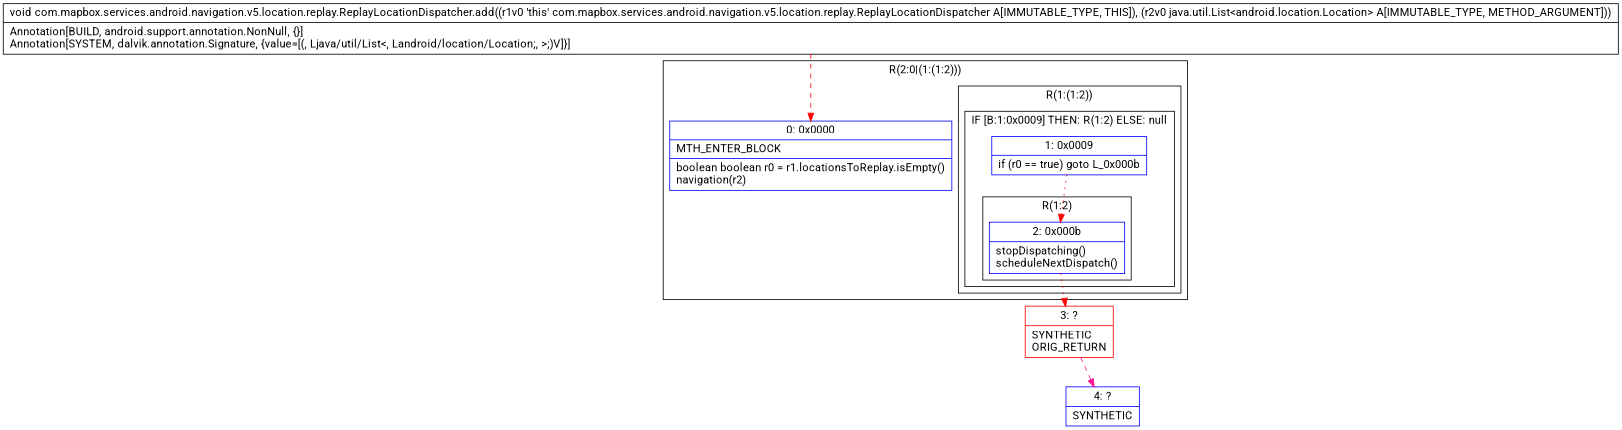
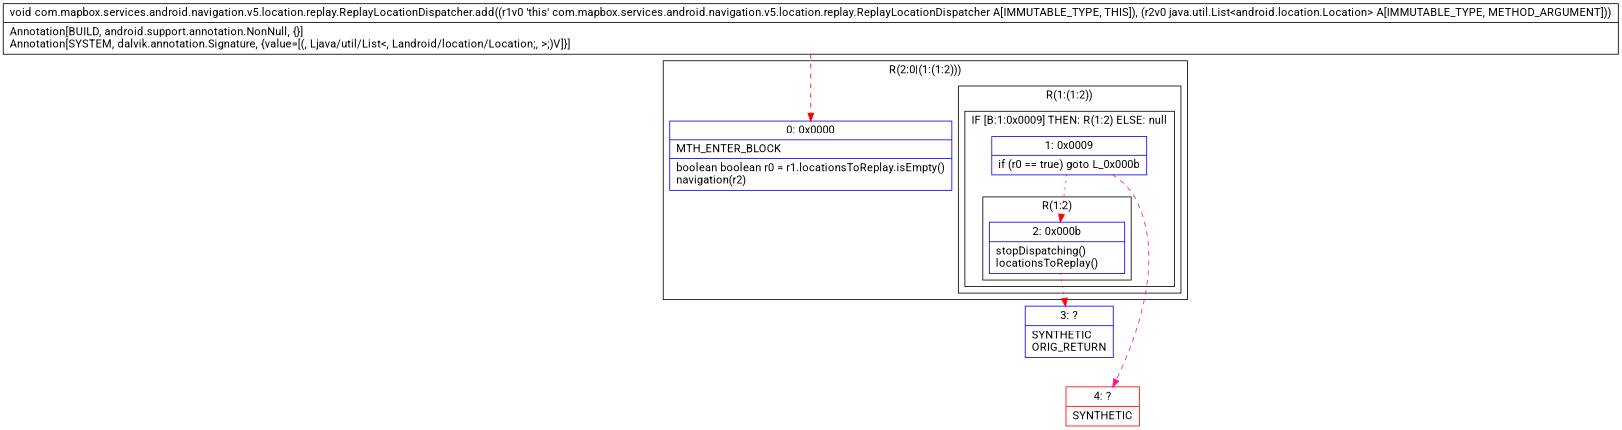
node "2: 0x000b": text "scheduleNextDispatch()" -> "locationsToReplay()"
node "3: ?": color red -> blue
edge "3: ?" -> "4: ?": now "1: 0x0009" -> "4: ?"
node "4: ?": color blue -> red
